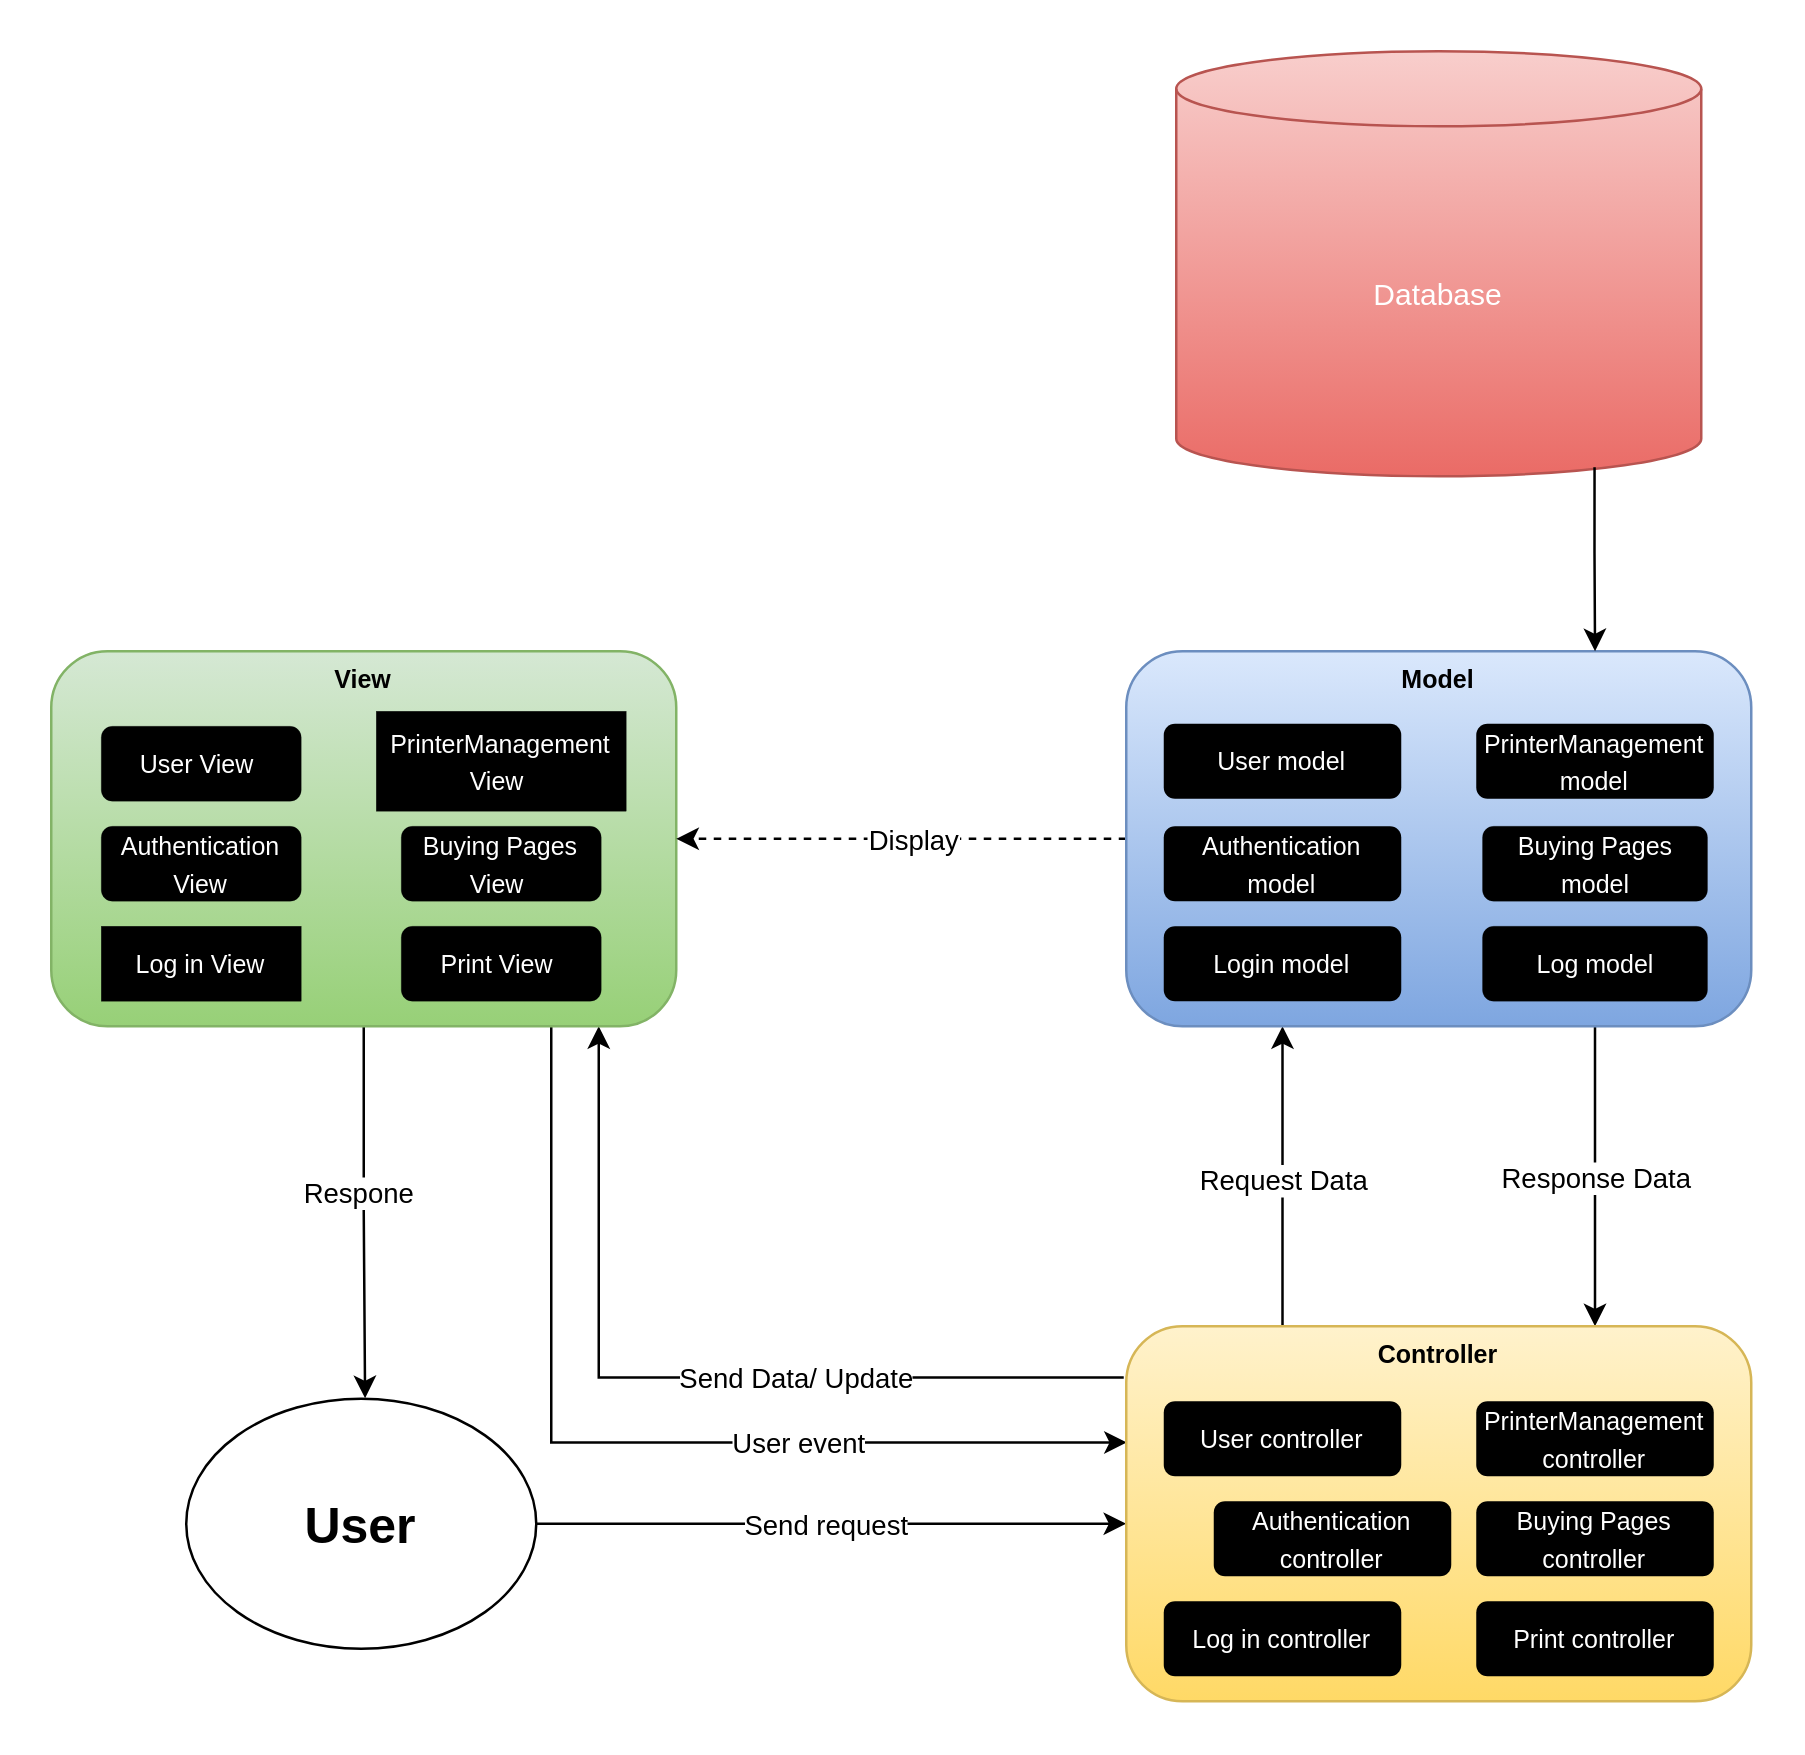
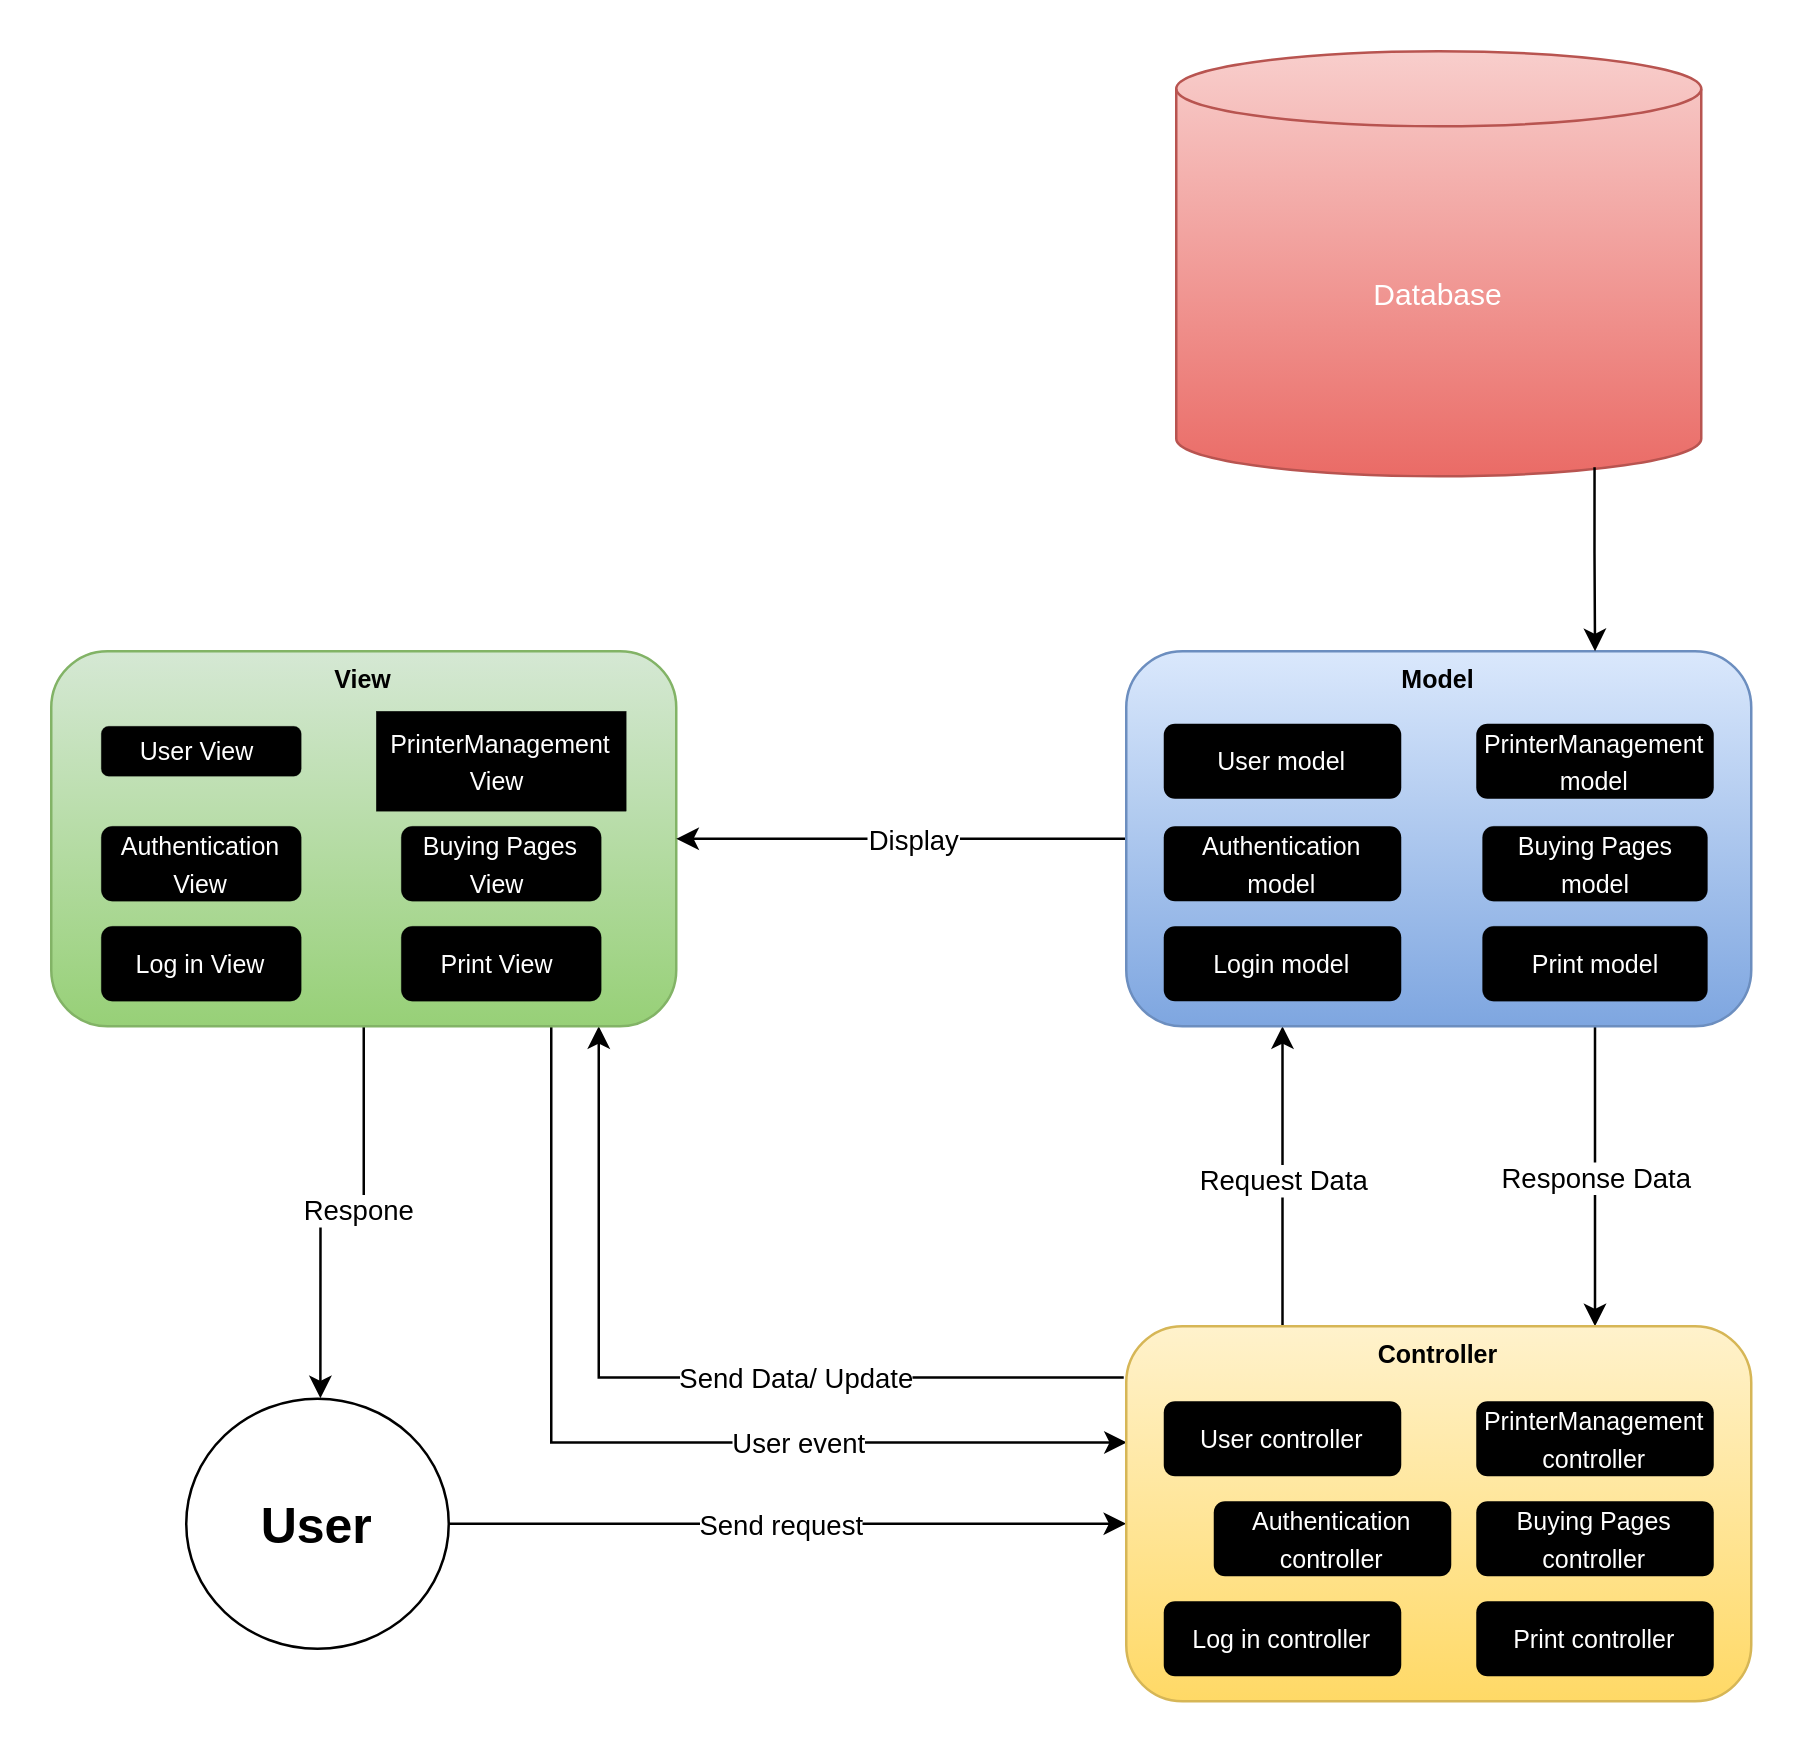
node "User View": size 200x75 -> 200x50
edge "Model" -> "View": style dashed -> solid
node "Log in View": shape rectangle -> rounded rectangle
node "Log model": label "Log model" -> "Print model"
node "User": size 350x250 -> 263x250
